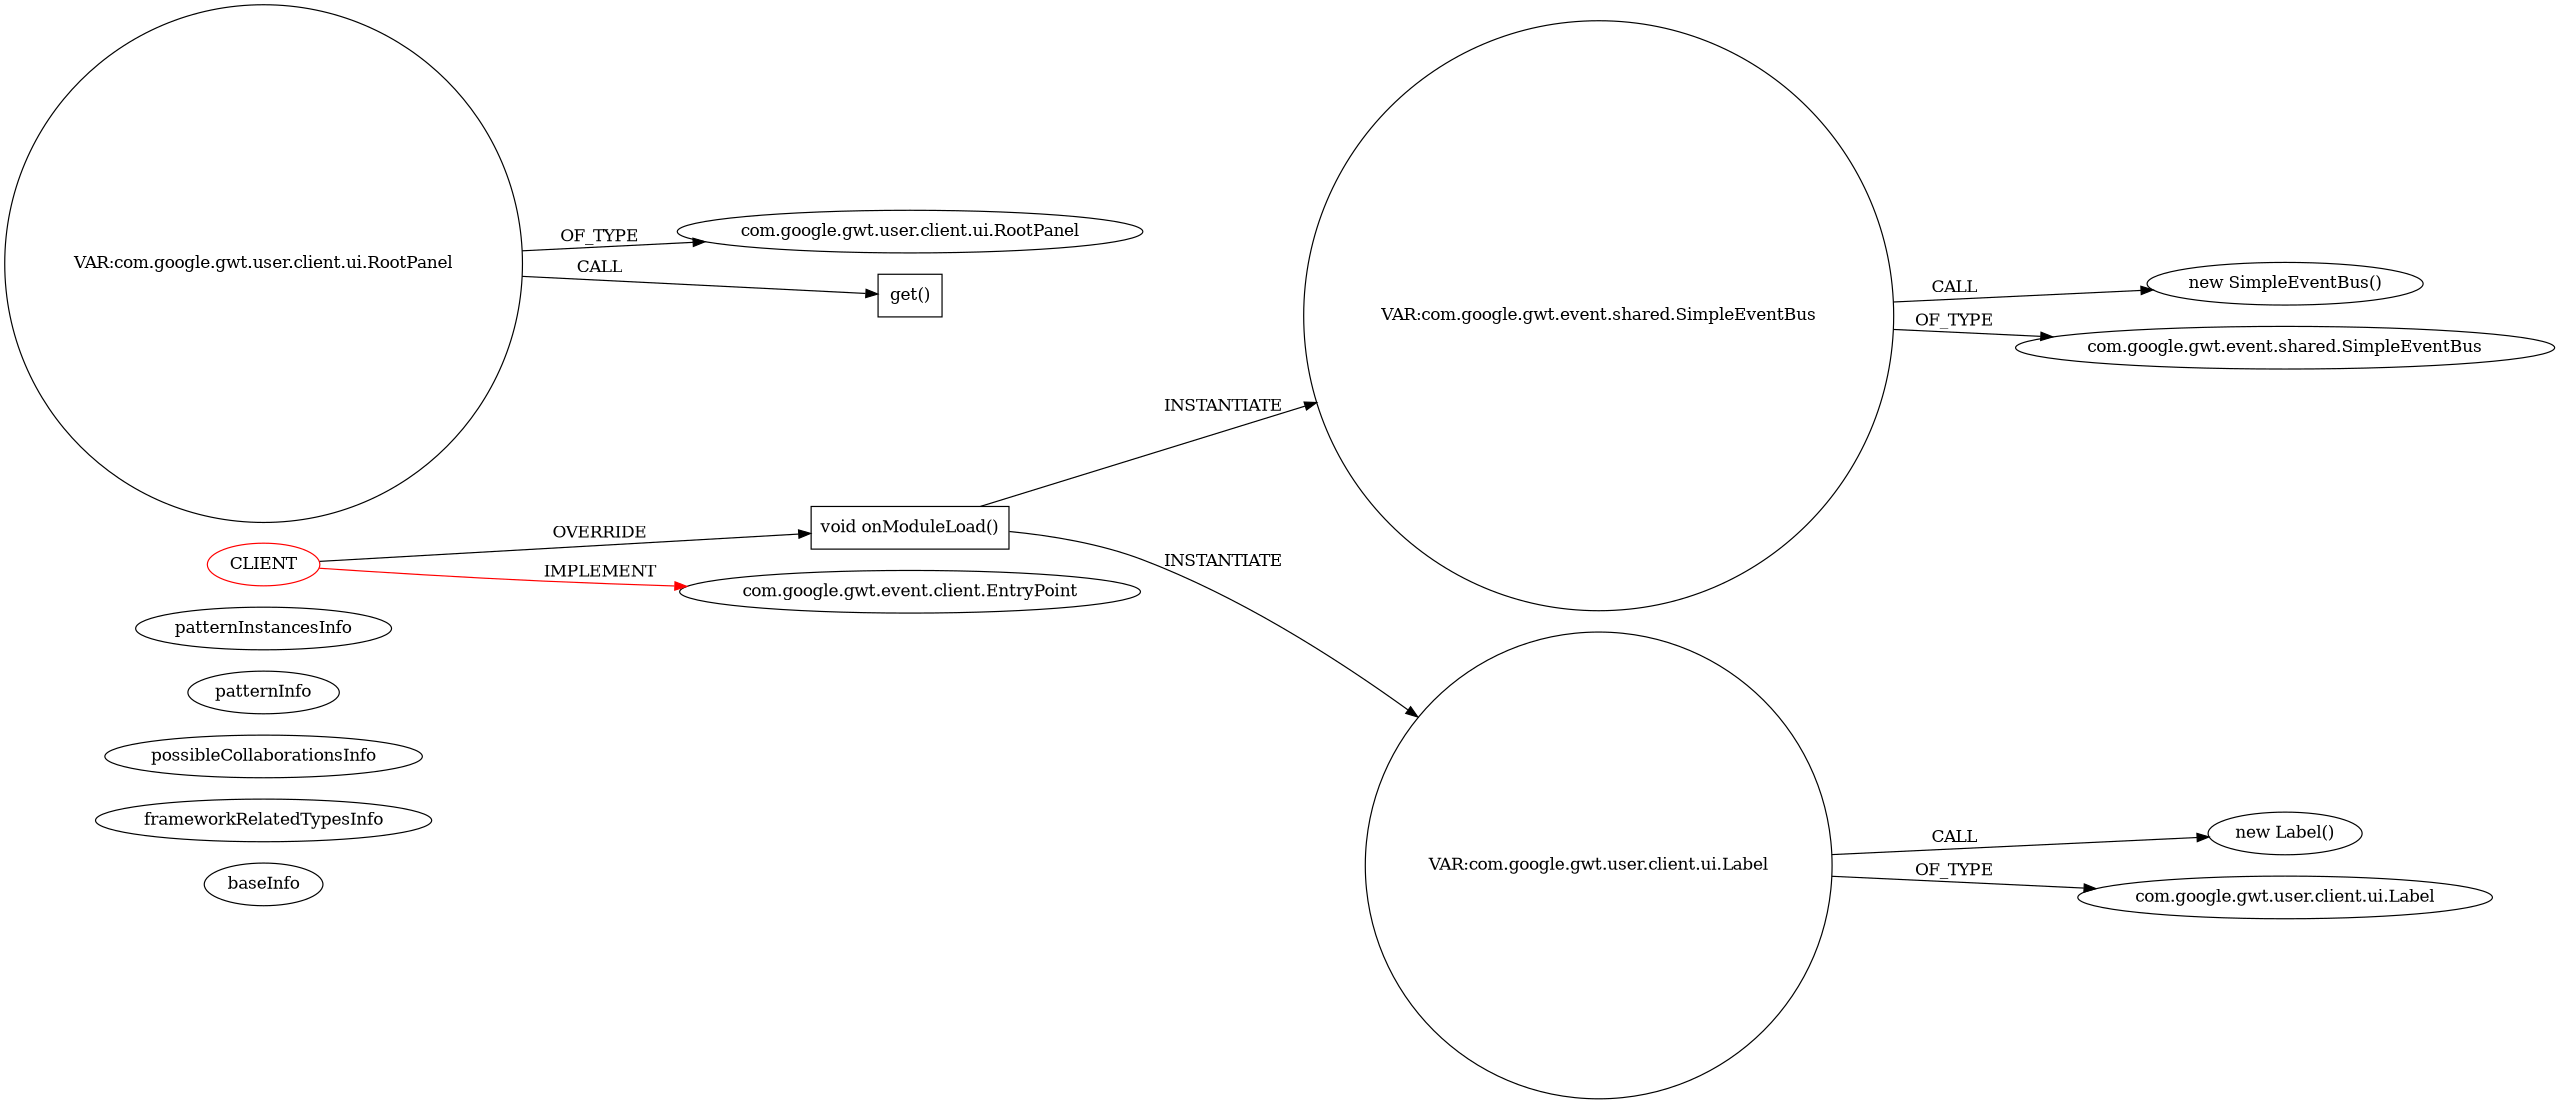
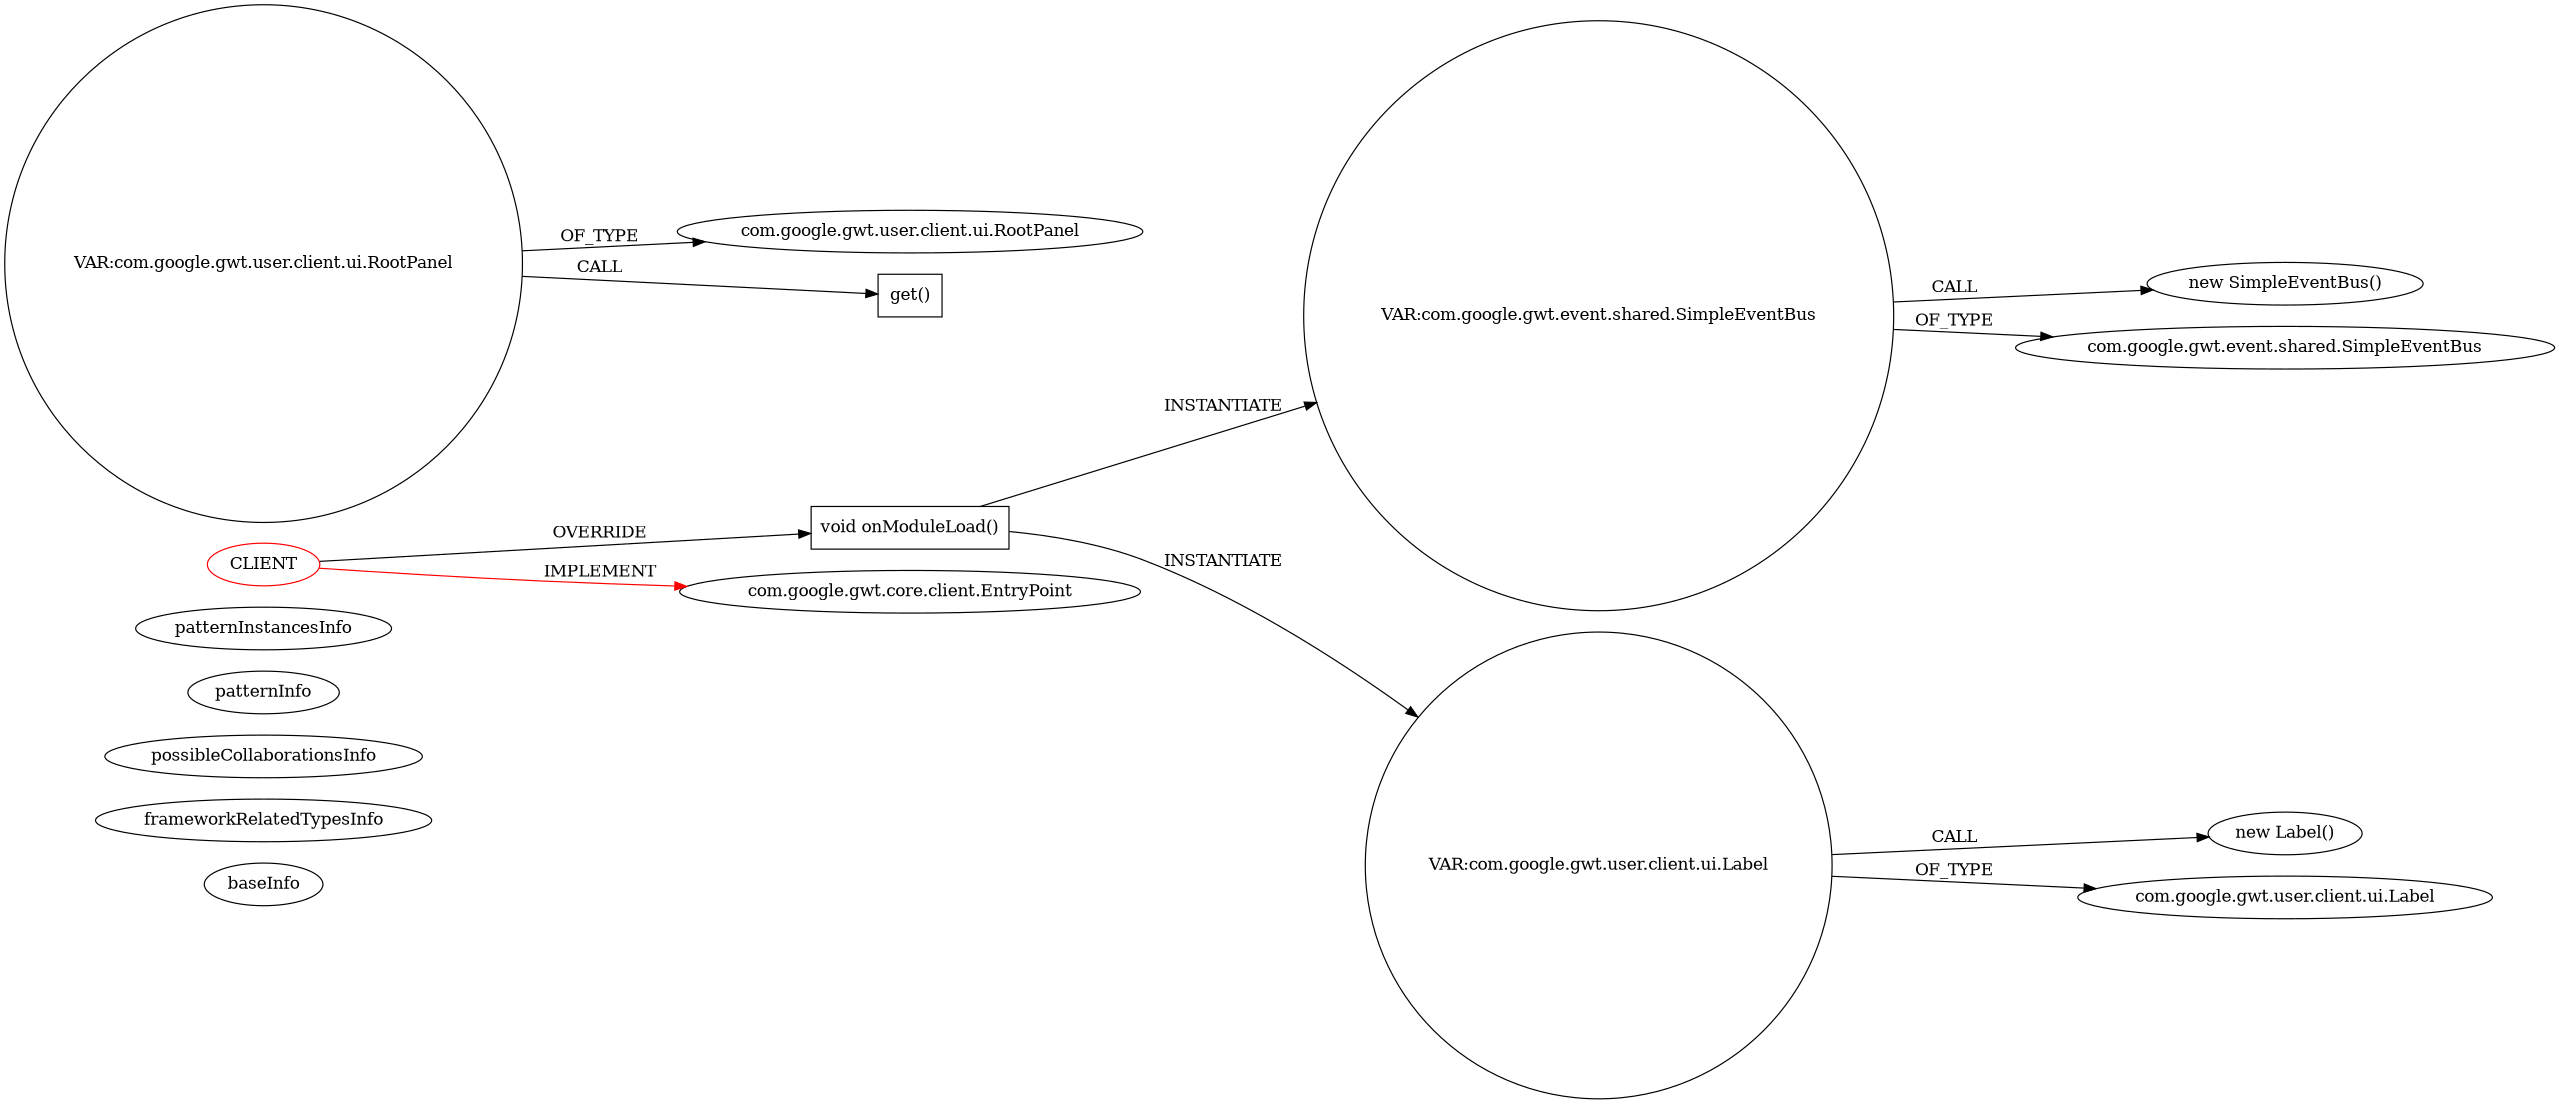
node "com.google.gwt.event.client.EntryPoint": label "com.google.gwt.event.client.EntryPoint" -> "com.google.gwt.core.client.EntryPoint"
